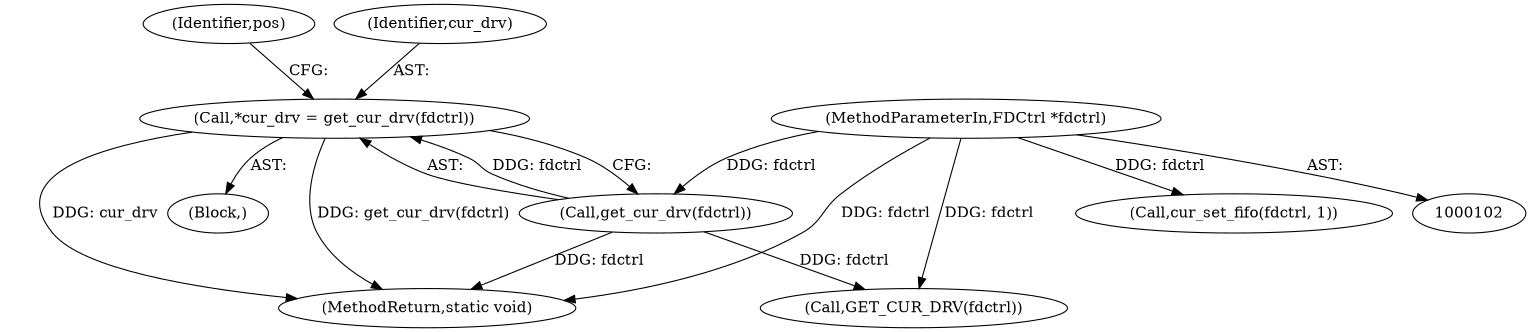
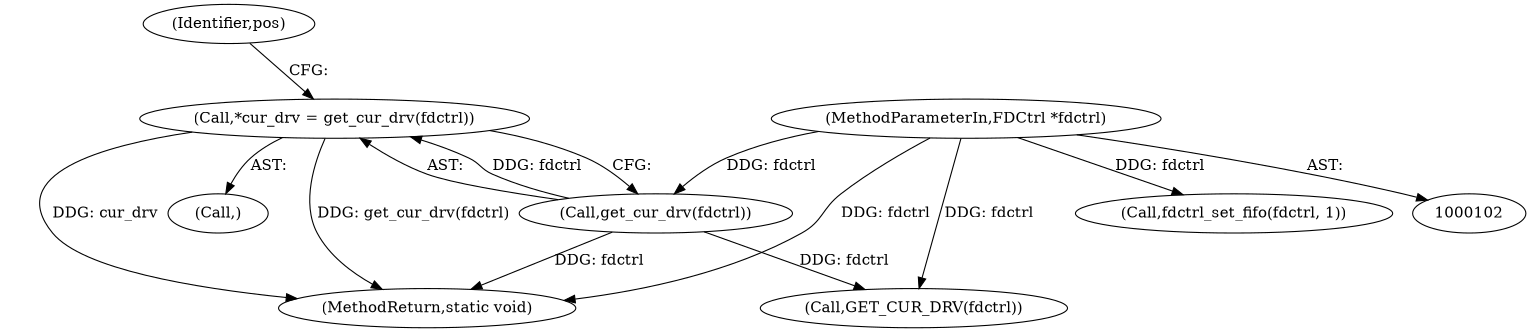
node "(Identifier,cur_drv)": removed
node "(Block,)": label "(Block,)" -> "(Call,)"
node "(Call,cur_set_fifo(fdctrl, 1))": label "(Call,cur_set_fifo(fdctrl, 1))" -> "(Call,fdctrl_set_fifo(fdctrl, 1))"
